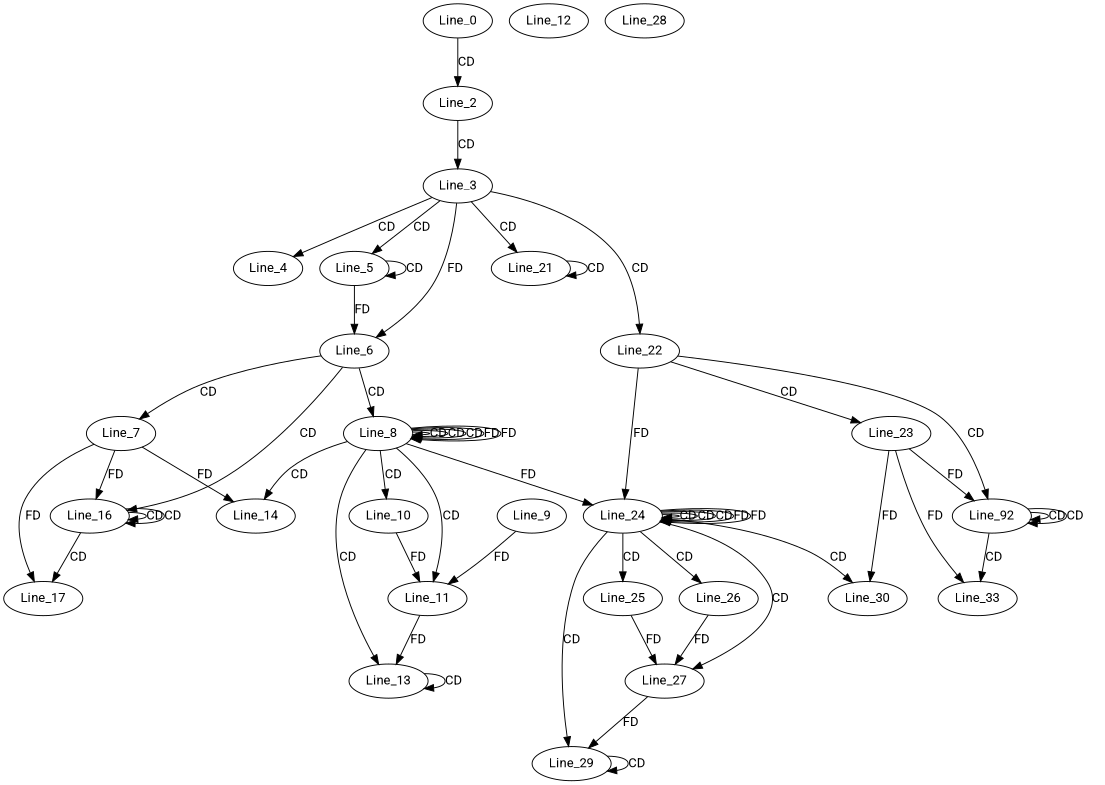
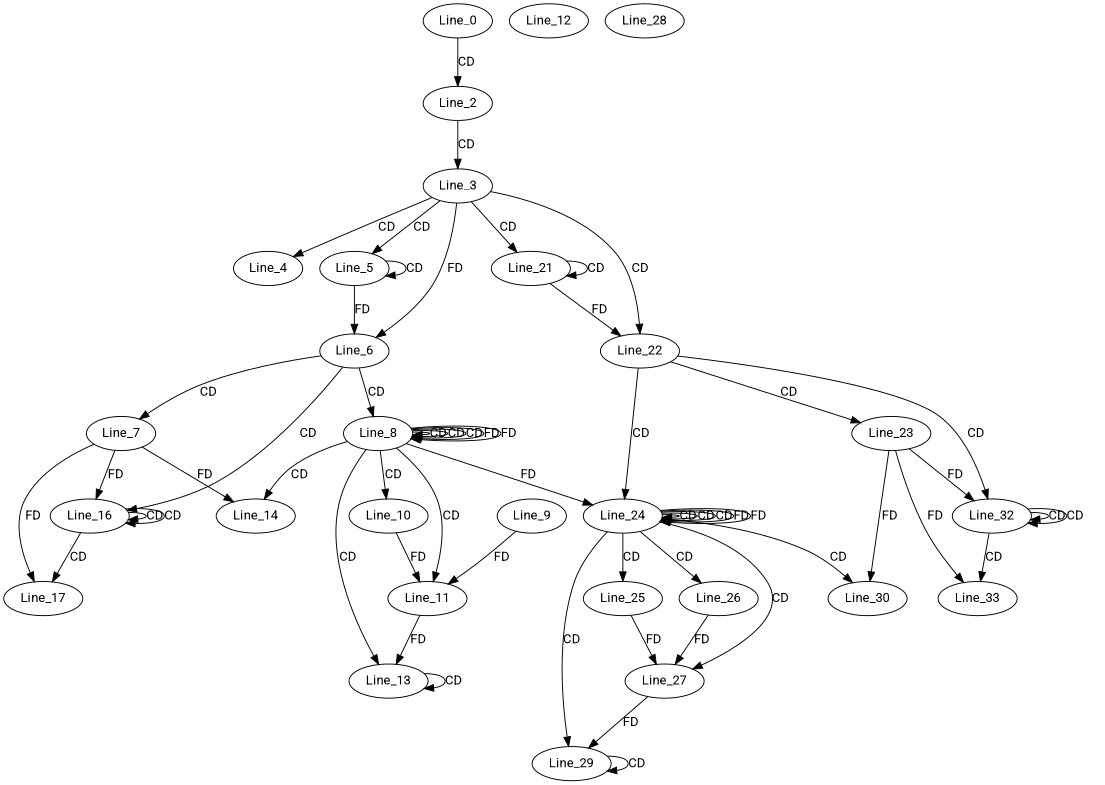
edge "Line_21" -> "Line_22": added, label "FD"
edge "Line_22" -> "Line_24": label "FD" -> "CD"
node "Line_92": label "Line_92" -> "Line_32"
